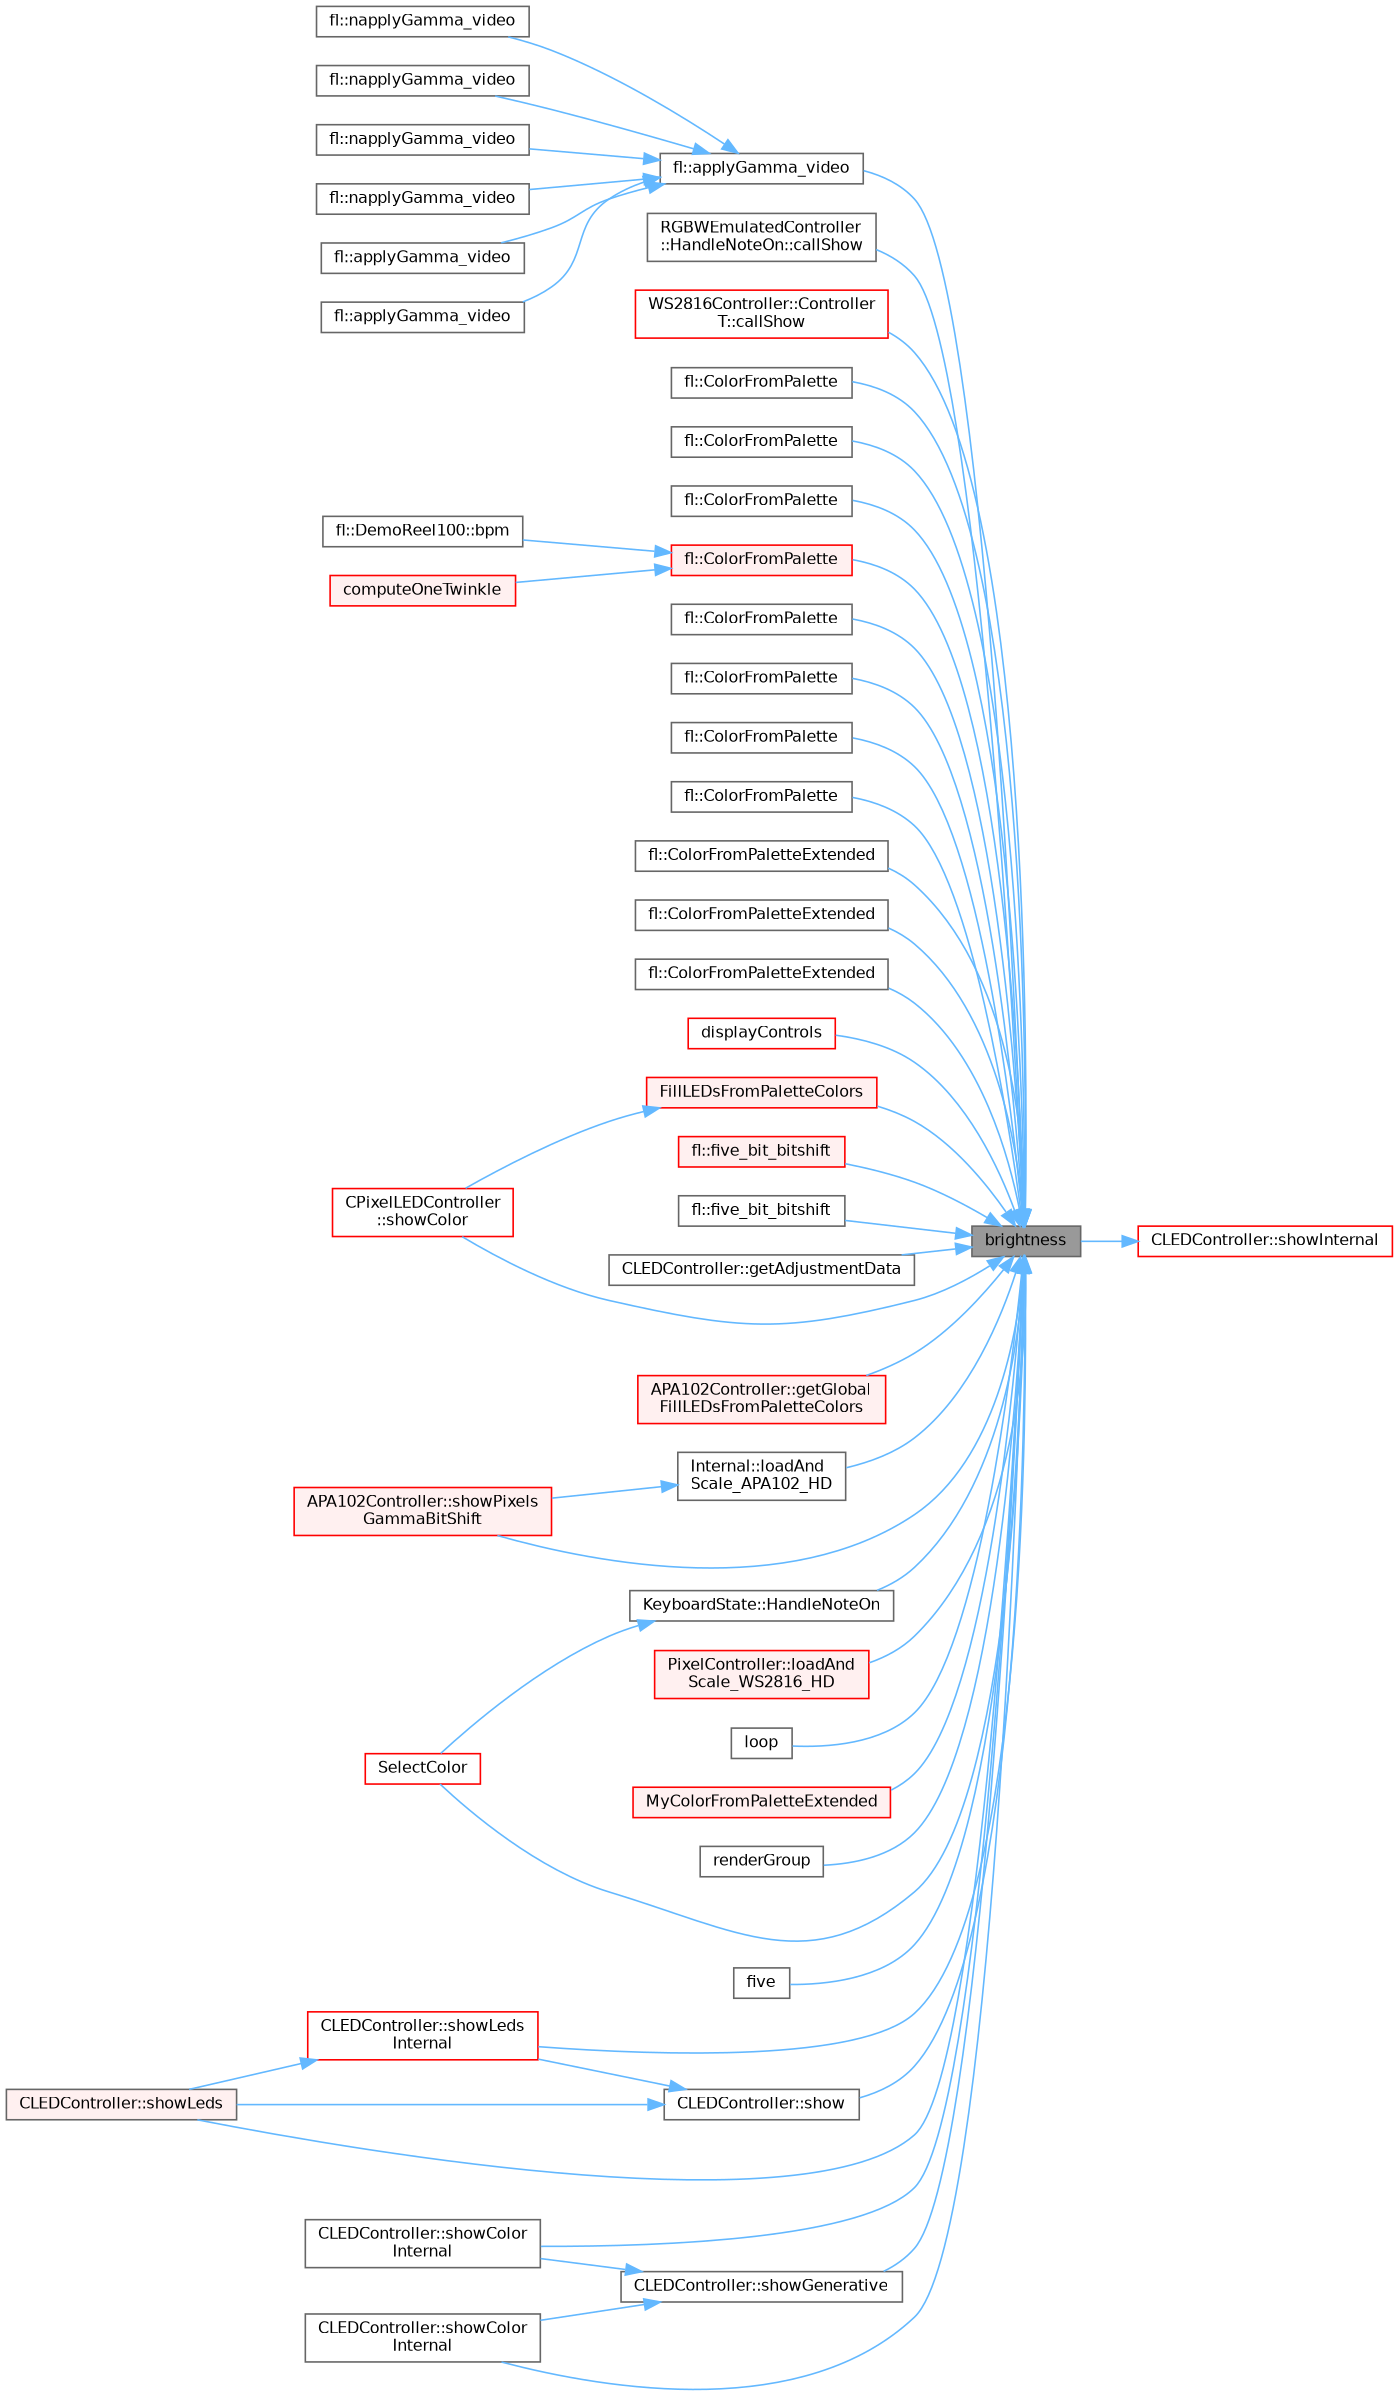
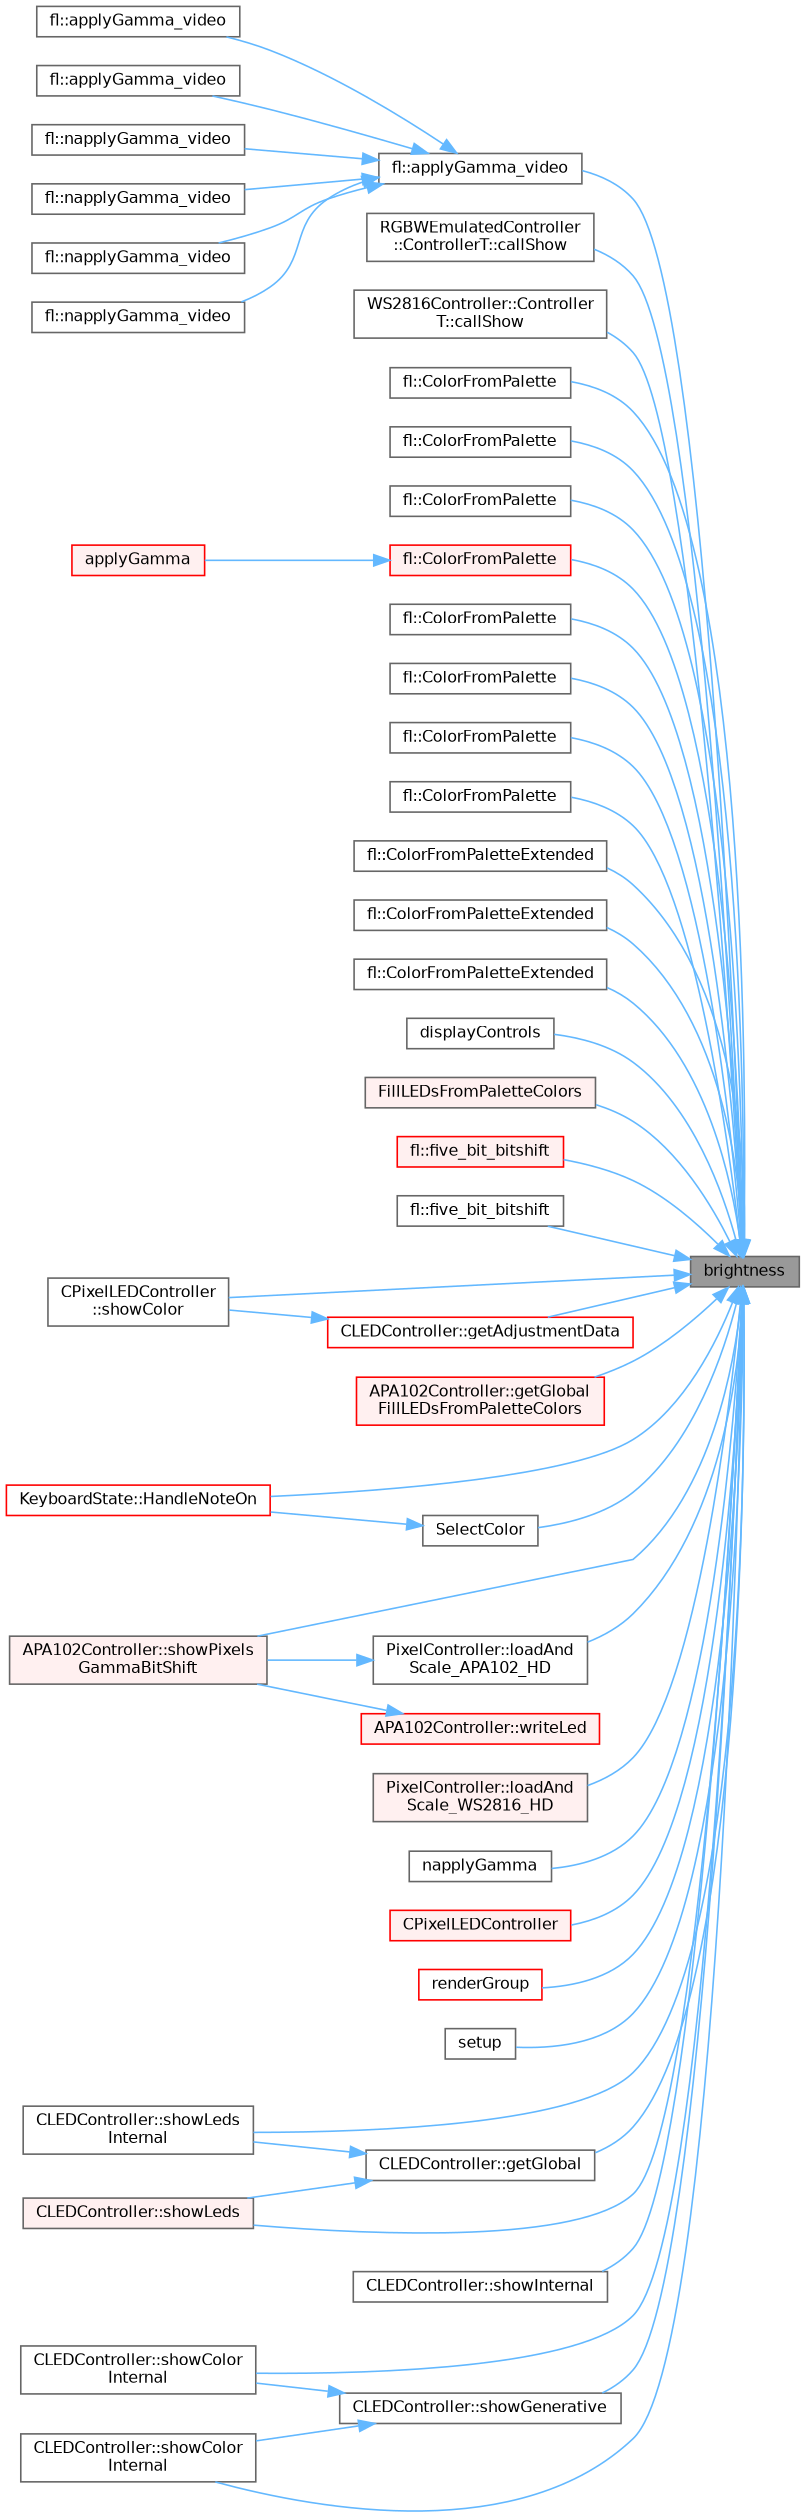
node "RGBWEmulatedController ::HandleNoteOn::callShow": label "RGBWEmulatedController ::HandleNoteOn::callShow" -> "RGBWEmulatedController ::ControllerT::callShow"
node "WS2816Controller::Controller T::callShow": color red -> grey40
node "fl::DemoReel100::bpm": removed
node "computeOneTwinkle": label "computeOneTwinkle" -> "applyGamma"
node "displayControls": color red -> grey40
node "FillLEDsFromPaletteColors": color red -> grey40
edge "CPixelLEDController ::showColor" -> "FillLEDsFromPaletteColors": now "CPixelLEDController ::showColor" -> "CLEDController::getAdjustmentData"
node "CPixelLEDController ::showColor": color red -> grey40
edge "brightness" -> "CLEDController::showInternal": reversed
node "CLEDController::showInternal": color red -> grey40
node "CLEDController::getAdjustmentData": color grey40 -> red
node "Internal::loadAnd Scale_APA102_HD": label "Internal::loadAnd Scale_APA102_HD" -> "PixelController::loadAnd Scale_APA102_HD"
node "APA102Controller::showPixels GammaBitShift": color red -> grey40
node "KeyboardState::HandleNoteOn": color grey40 -> red
node "PixelController::loadAnd Scale_WS2816_HD": color red -> grey40
edge "SelectColor" -> "KeyboardState::HandleNoteOn": reversed
node "APA102Controller::writeLed": added
node "loop": label "loop" -> "napplyGamma"
node "SelectColor": color red -> grey40
node "MyColorFromPaletteExtended": label "MyColorFromPaletteExtended" -> "CPixelLEDController"
node "renderGroup": color grey40 -> red
node "five": label "five" -> "setup"
node "CLEDController::showLeds Internal": color red -> grey40
edge "CLEDController::showLeds" -> "CLEDController::showLeds Internal": removed
node "CLEDController::show": label "CLEDController::show" -> "CLEDController::getGlobal"
